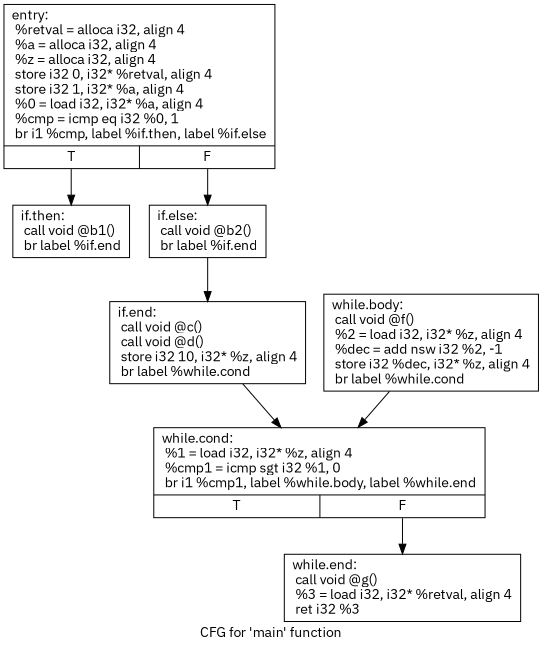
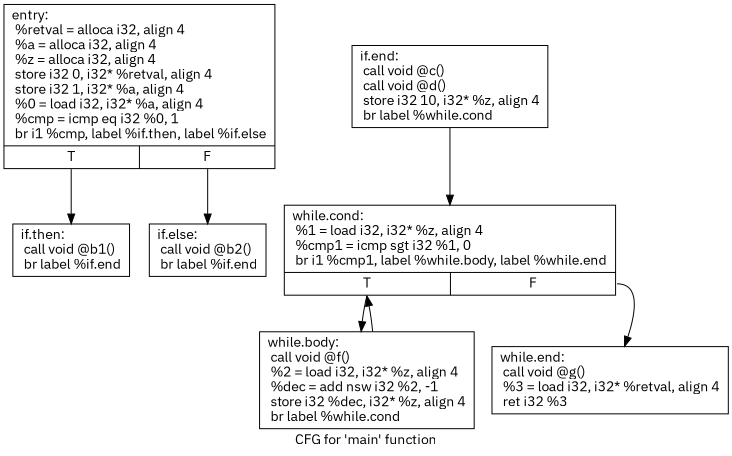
edge "if.else:" -> "if.end:": removed
edge "while.cond:" -> "while.body:": added
